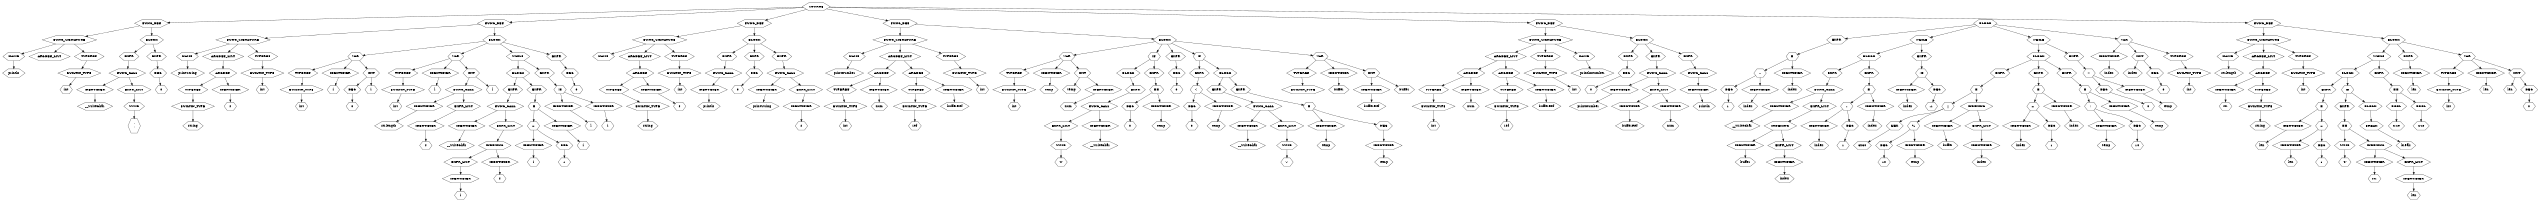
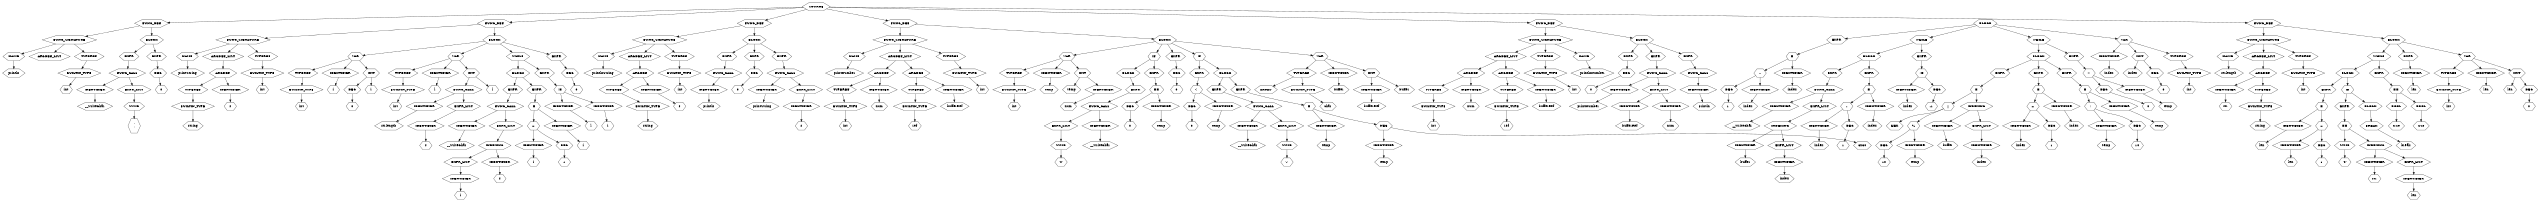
node "printlnString": added
node "ARRAY": added
node "char": added
edge "HEX" -> "6x30": now "NEG" -> "6x30"
